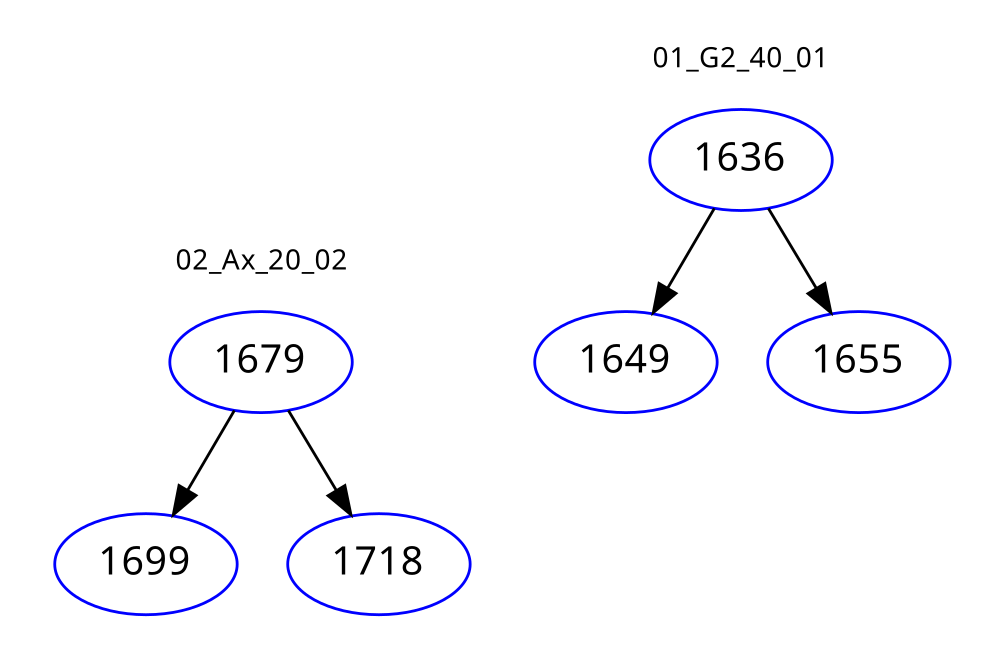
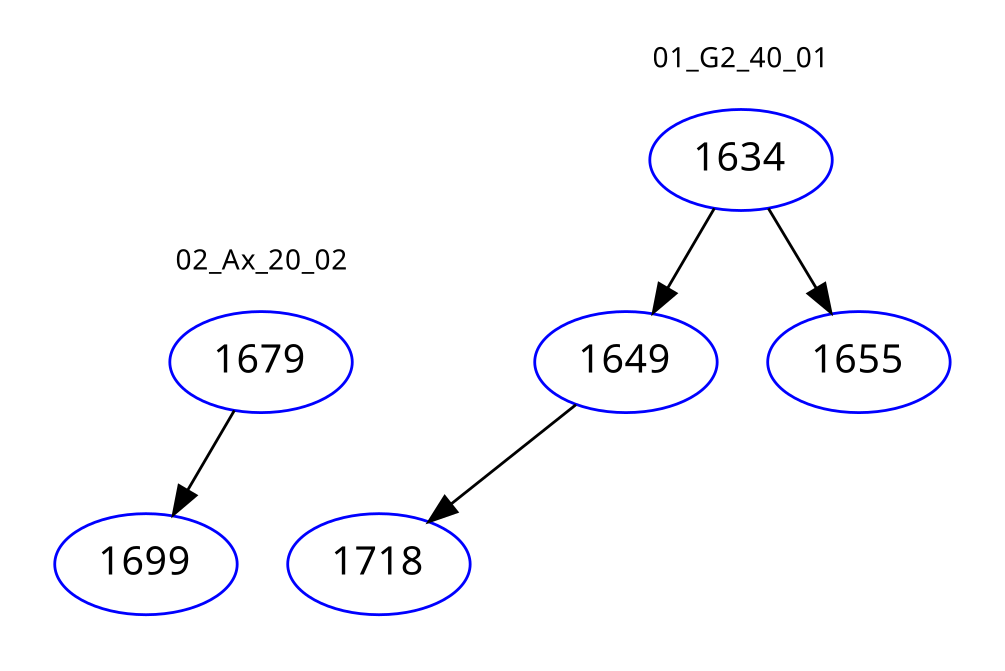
node "1636": label "1636" -> "1634"
edge "1679" -> "1718": now "1649" -> "1718"
